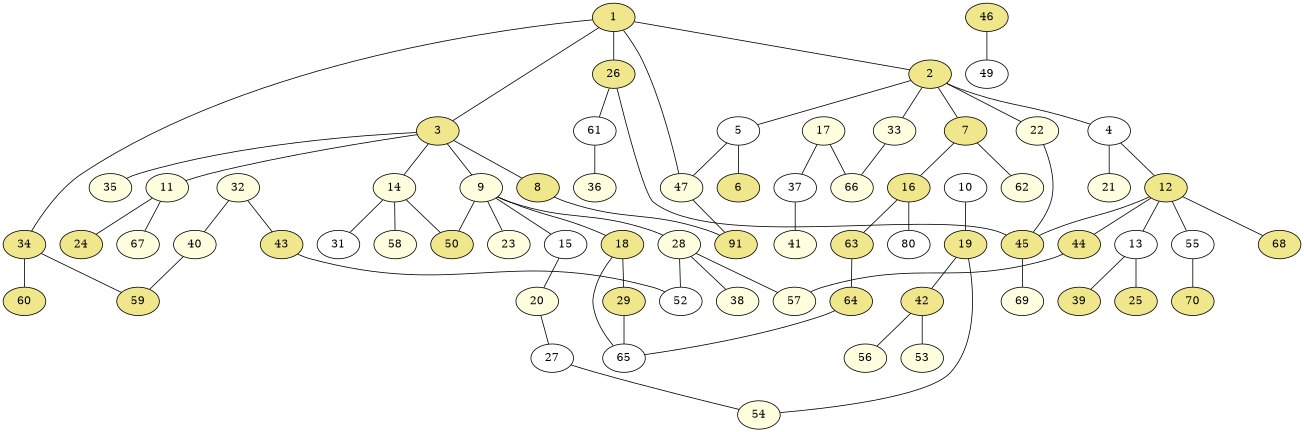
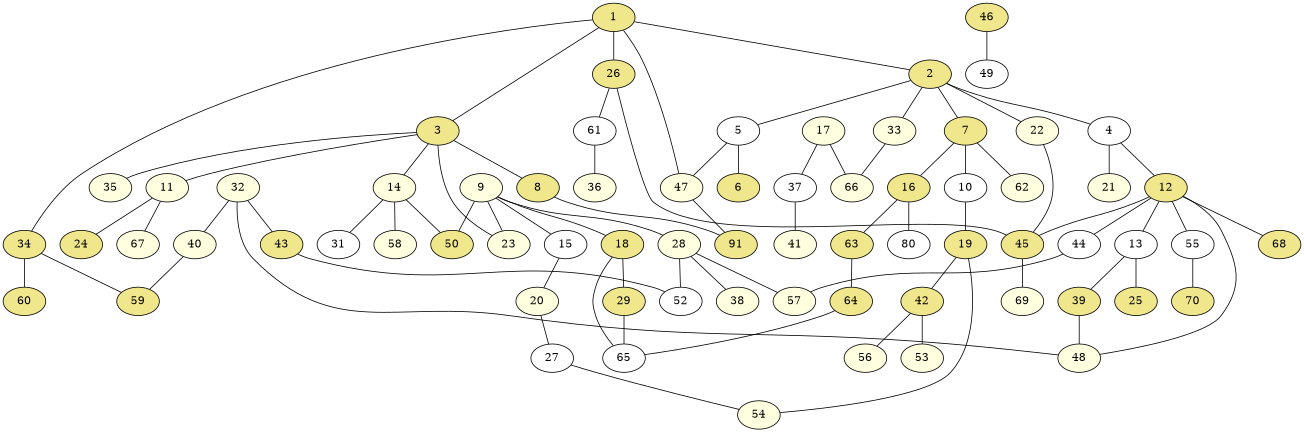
edge "3" -- "9": now "3" -- "23"
edge "7" -- "10": added
node "44": fillcolor khaki -> white
node "48": added
